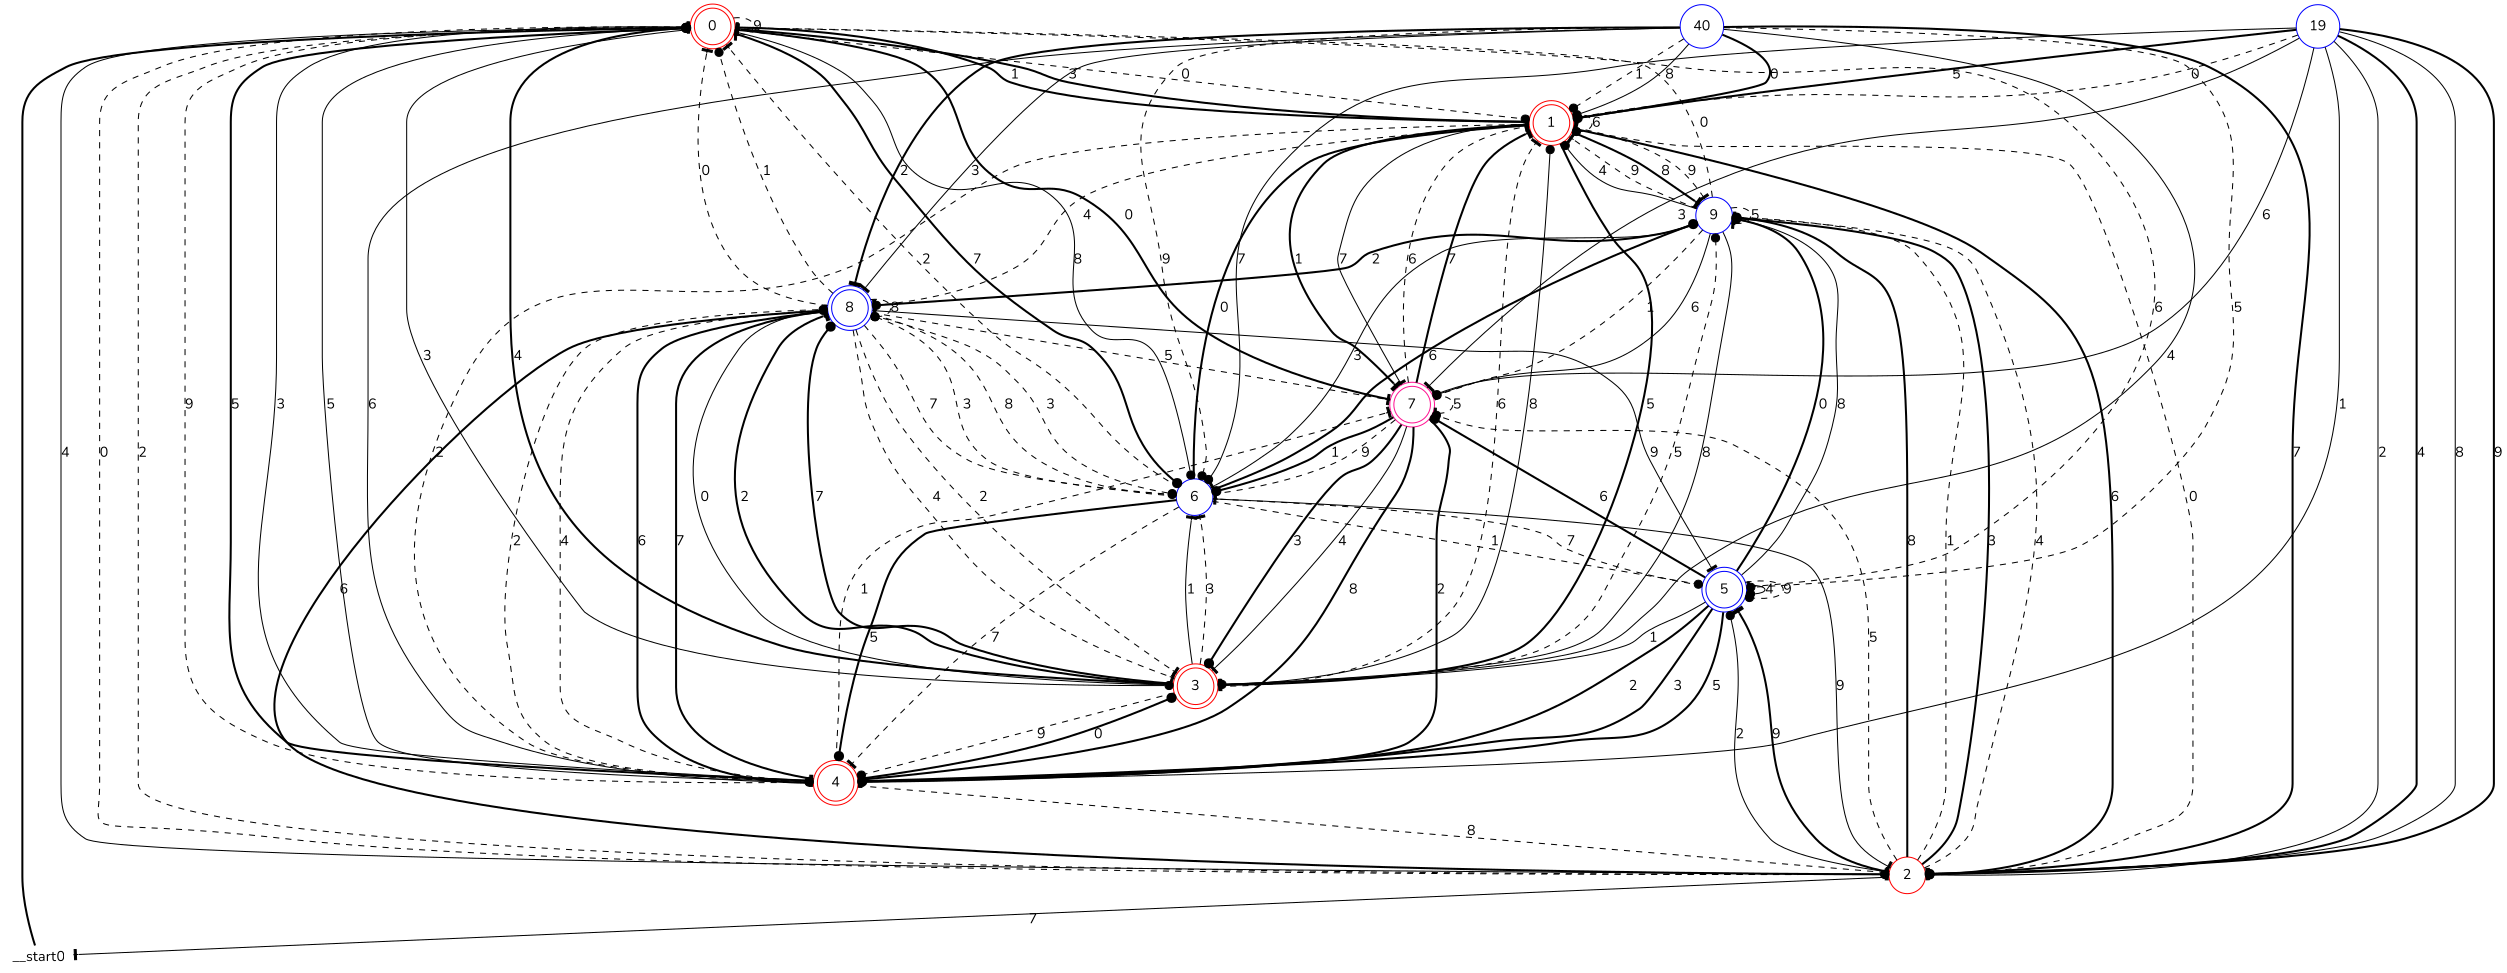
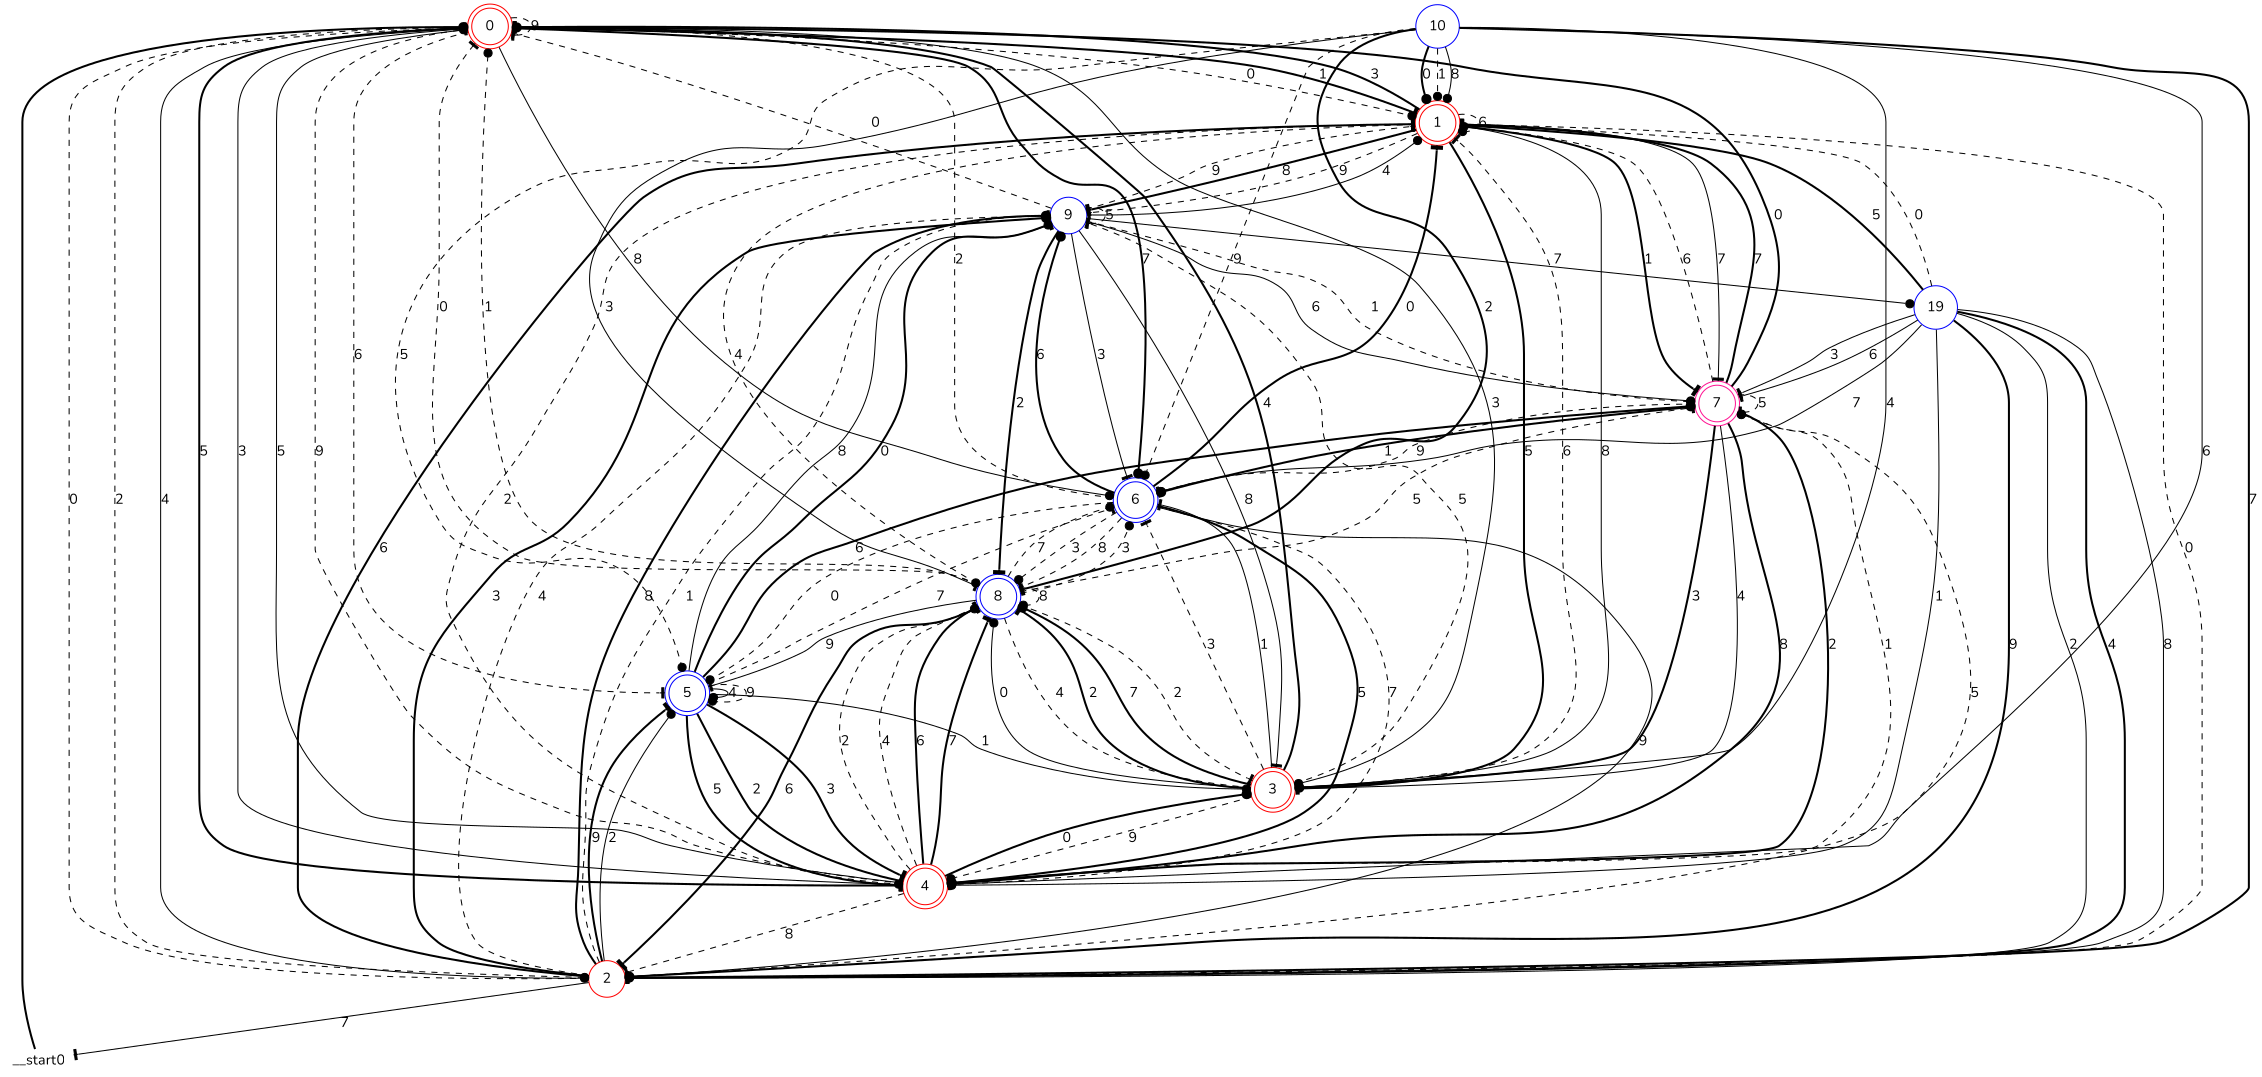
node "40": label "40" -> "10"
edge "9" -> "19": added, label "7"
node "6": shape circle -> doublecircle
edge "4" -> "7": arrowhead tee -> dot
edge "6" -> "5": label "1" -> "0"
edge "3" -> "9": arrowhead dot -> tee
